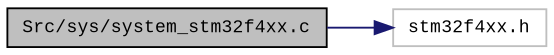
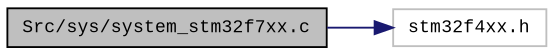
node "Src/sys/system_stm32f4xx.c": label "Src/sys/system_stm32f4xx.c" -> "Src/sys/system_stm32f7xx.c"
